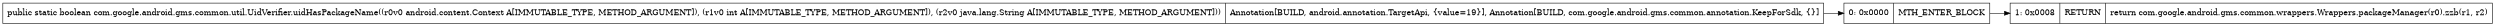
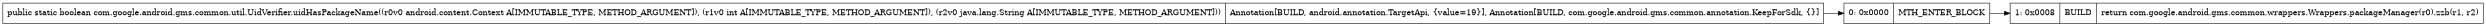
node "1: 0x0008": text "RETURN" -> "BUILD"
